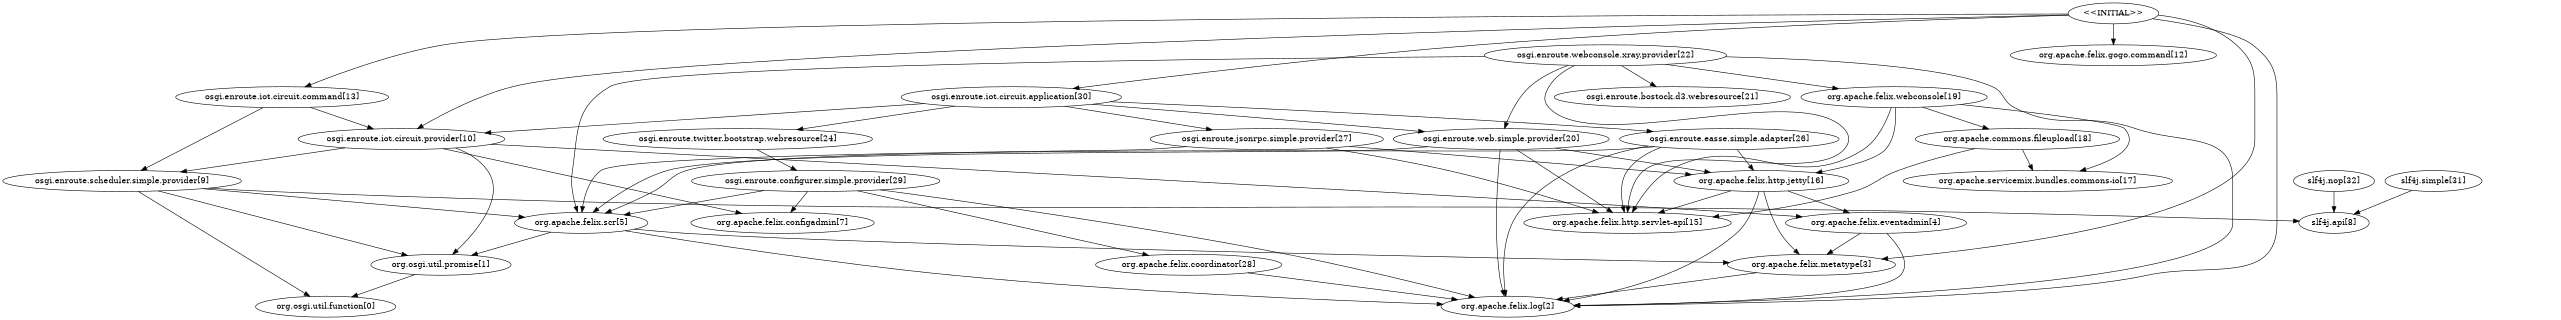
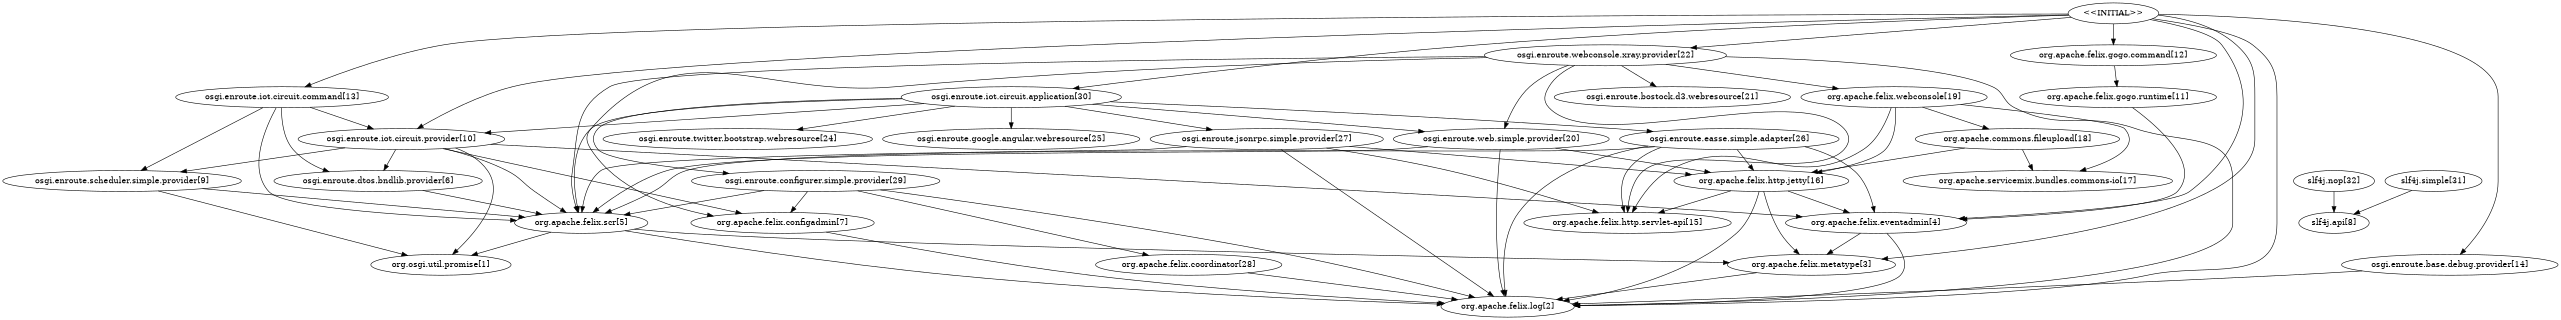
edge "<<INITIAL>>" -> "osgi.enroute.webconsole.xray.provider[22]": added
edge "osgi.enroute.webconsole.xray.provider[22]" -> "org.apache.felix.configadmin[7]": added
node "org.apache.felix.gogo.runtime[11]": added
edge "osgi.enroute.iot.circuit.application[30]" -> "org.apache.felix.scr[5]": added
node "osgi.enroute.google.angular.webresource[25]": added
edge "osgi.enroute.twitter.bootstrap.webresource[24]" -> "osgi.enroute.configurer.simple.provider[29]": now "osgi.enroute.iot.circuit.application[30]" -> "osgi.enroute.configurer.simple.provider[29]"
edge "osgi.enroute.iot.circuit.provider[10]" -> "org.apache.felix.scr[5]": added
edge "osgi.enroute.easse.simple.adapter[26]" -> "org.apache.felix.eventadmin[4]": added
node "osgi.enroute.dtos.bndlib.provider[6]": added
edge "osgi.enroute.web.simple.provider[20]" -> "org.apache.felix.http.servlet-api[15]": removed
edge "<<INITIAL>>" -> "org.apache.felix.eventadmin[4]": added
edge "org.apache.commons.fileupload[18]" -> "org.apache.felix.http.servlet-api[15]": now "org.apache.commons.fileupload[18]" -> "org.apache.felix.http.jetty[16]"
edge "osgi.enroute.scheduler.simple.provider[9]" -> "slf4j.api[8]": removed
edge "osgi.enroute.iot.circuit.command[13]" -> "org.apache.felix.scr[5]": added
edge "osgi.enroute.jsonrpc.simple.provider[27]" -> "org.apache.felix.log[2]": added
node "osgi.enroute.base.debug.provider[14]": added
edge "org.apache.felix.configadmin[7]" -> "org.apache.felix.log[2]": added
node "org.osgi.util.function[0]": removed
